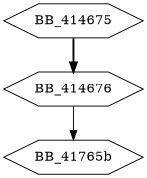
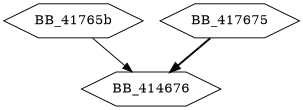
node "BB_414675": label "BB_414675" -> "BB_417675"
edge "BB_414676" -> "BB_41765b": reversed
